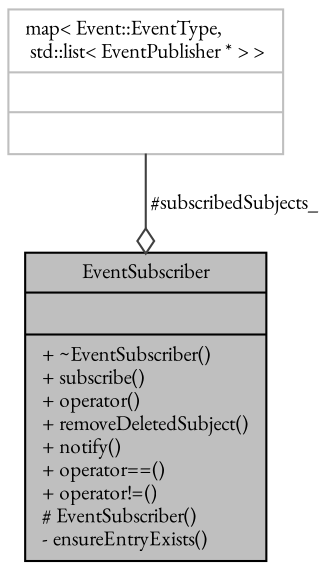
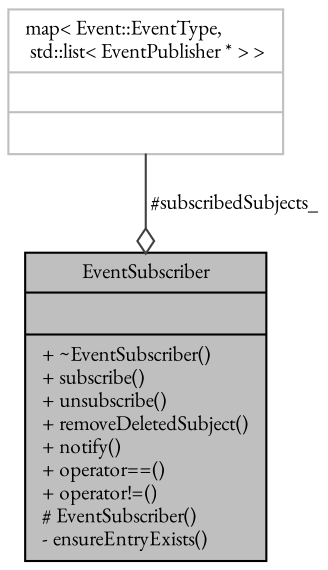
node "EventSubscriber": text "+ operator()" -> "+ unsubscribe()"
